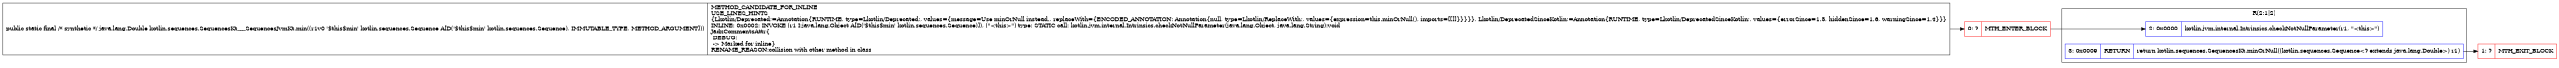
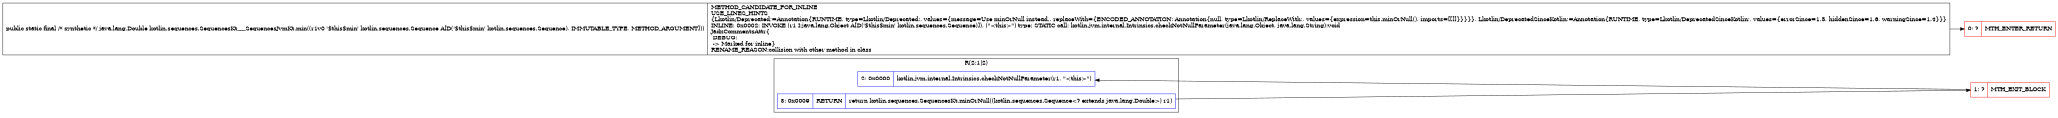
node "0: ?": text "MTH_ENTER_BLOCK" -> "MTH_ENTER_RETURN"
edge "0: ?" -> "2: 0x0000": now "1: ?" -> "2: 0x0000"
